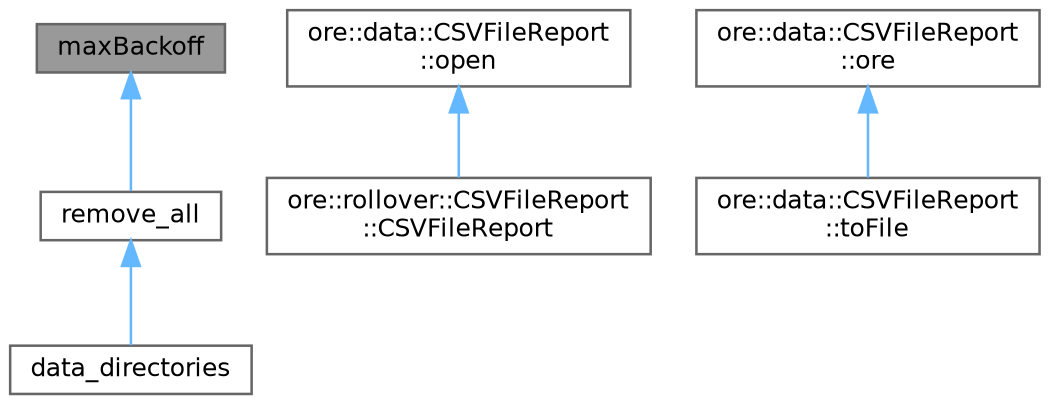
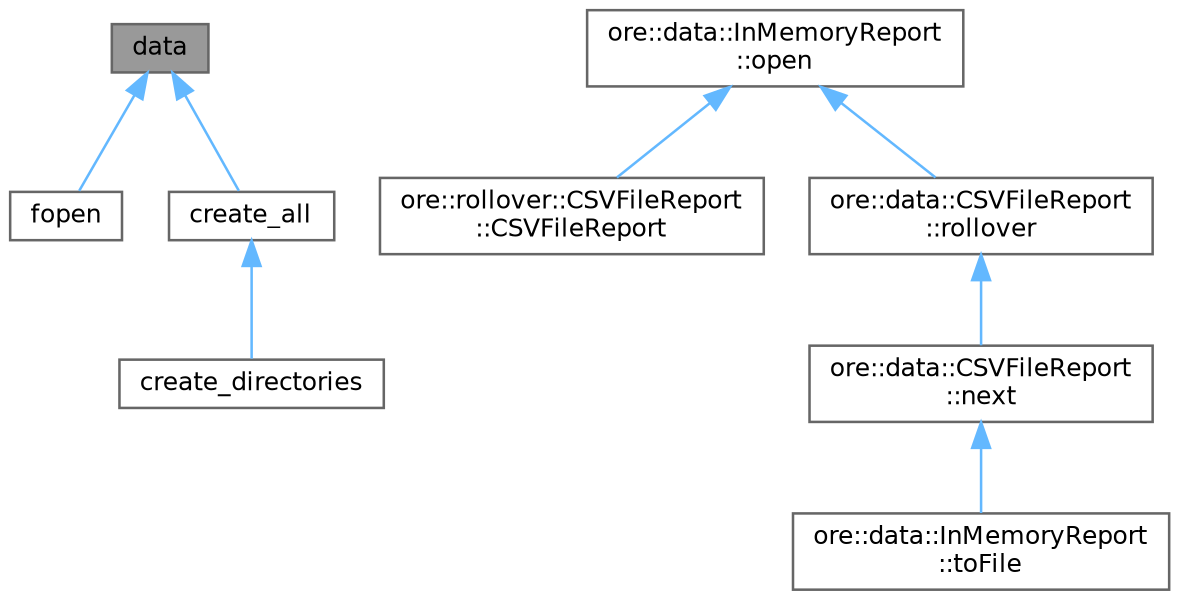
node "maxBackoff": label "maxBackoff" -> "data"
node "ore::data::CSVFileReport ::open": label "ore::data::CSVFileReport ::open" -> "ore::data::InMemoryReport ::open"
node "ore::data::CSVFileReport ::ore": label "ore::data::CSVFileReport ::ore" -> "ore::data::CSVFileReport ::next"
node "fopen": added
node "remove_all": label "remove_all" -> "create_all"
node "ore::data::CSVFileReport ::toFile": label "ore::data::CSVFileReport ::toFile" -> "ore::data::InMemoryReport ::toFile"
node "ore::data::CSVFileReport ::rollover": added
node "data_directories": label "data_directories" -> "create_directories"
